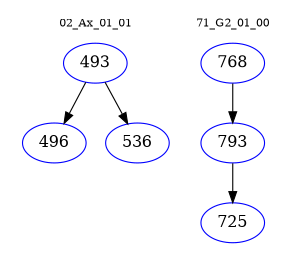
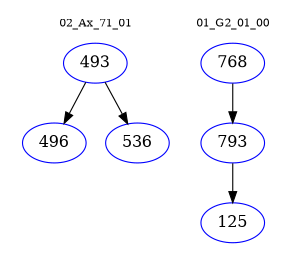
cluster "02_Ax_01_01": label "02_Ax_01_01" -> "02_Ax_71_01"
cluster "71_G2_01_00": label "71_G2_01_00" -> "01_G2_01_00"
node "725": label "725" -> "125"
